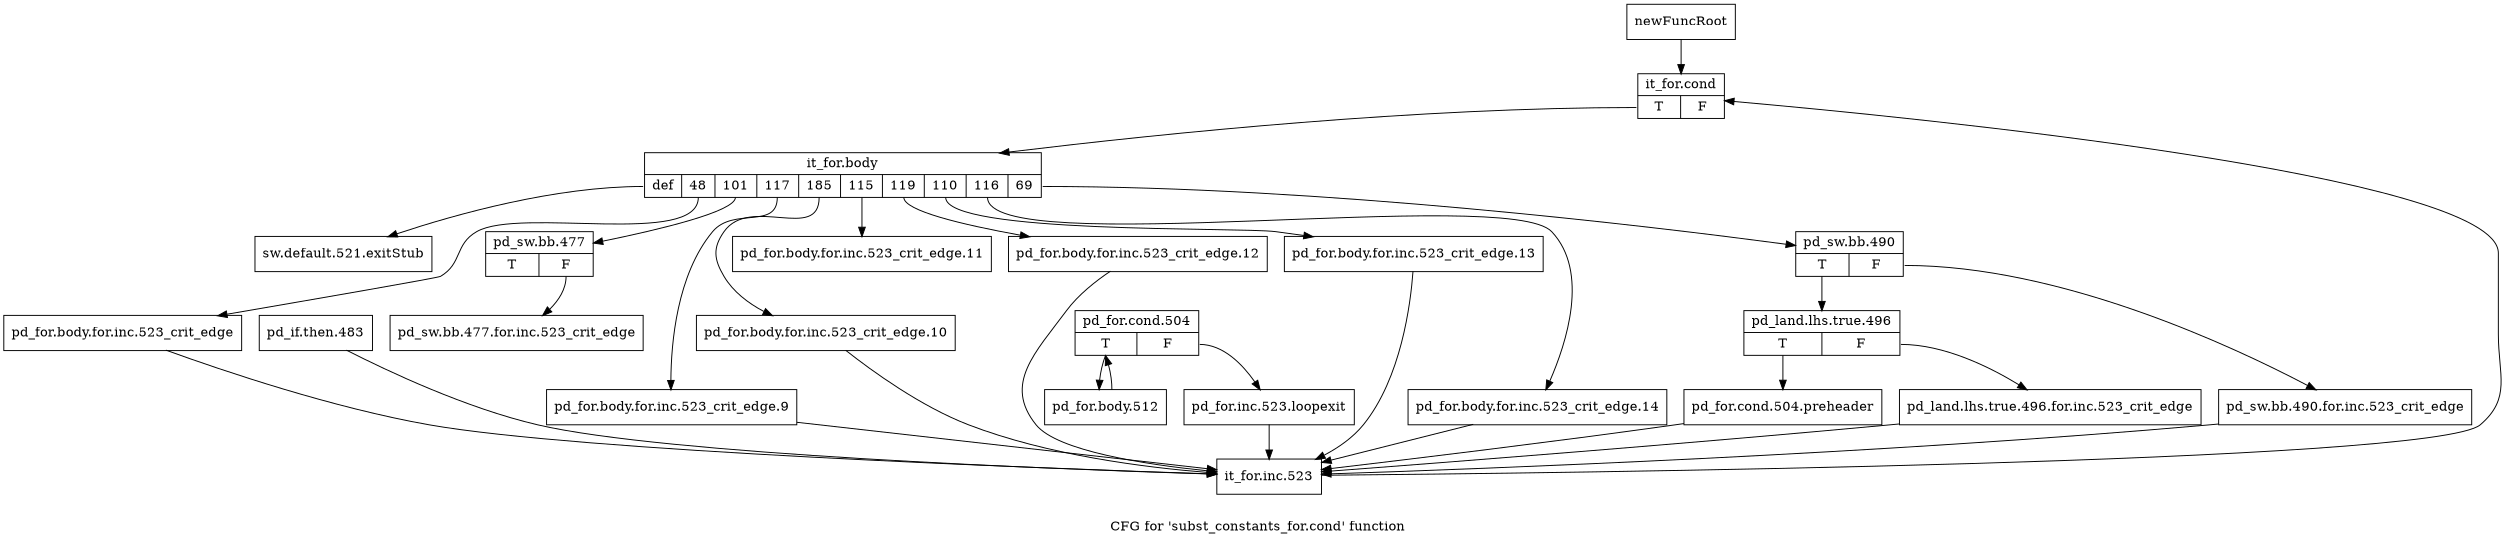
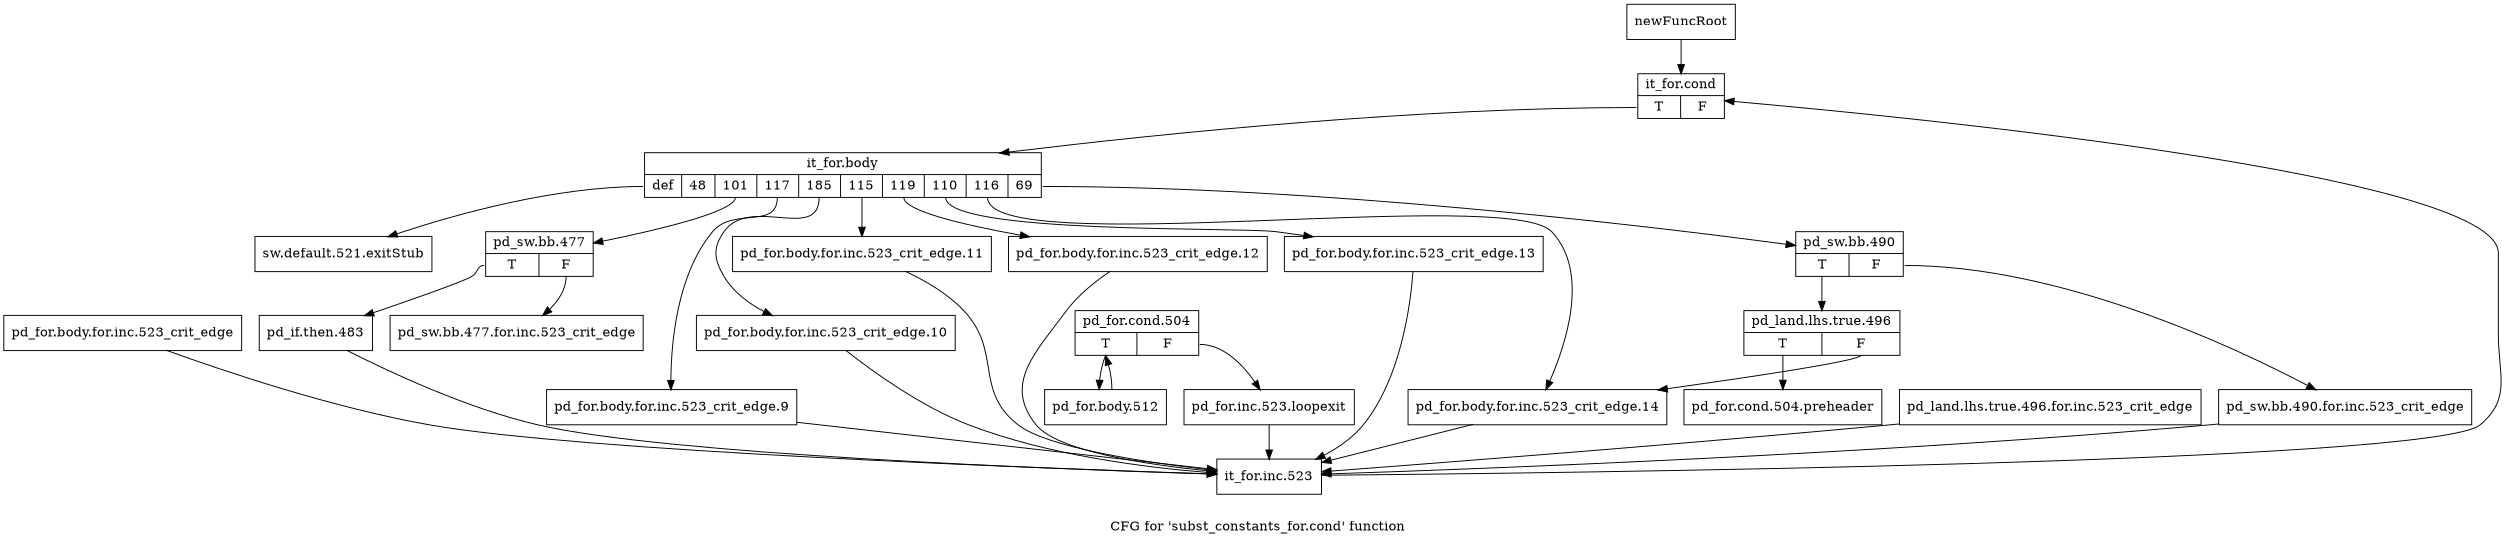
edge "it_for.body" -> "pd_for.body.for.inc.523_crit_edge": removed
edge "pd_sw.bb.477" -> "pd_if.then.483": added
edge "pd_land.lhs.true.496" -> "pd_land.lhs.true.496.for.inc.523_crit_edge": now "pd_land.lhs.true.496" -> "pd_for.body.for.inc.523_crit_edge.14"
edge "pd_for.cond.504.preheader" -> "it_for.inc.523": now "pd_for.body.for.inc.523_crit_edge.11" -> "it_for.inc.523"
